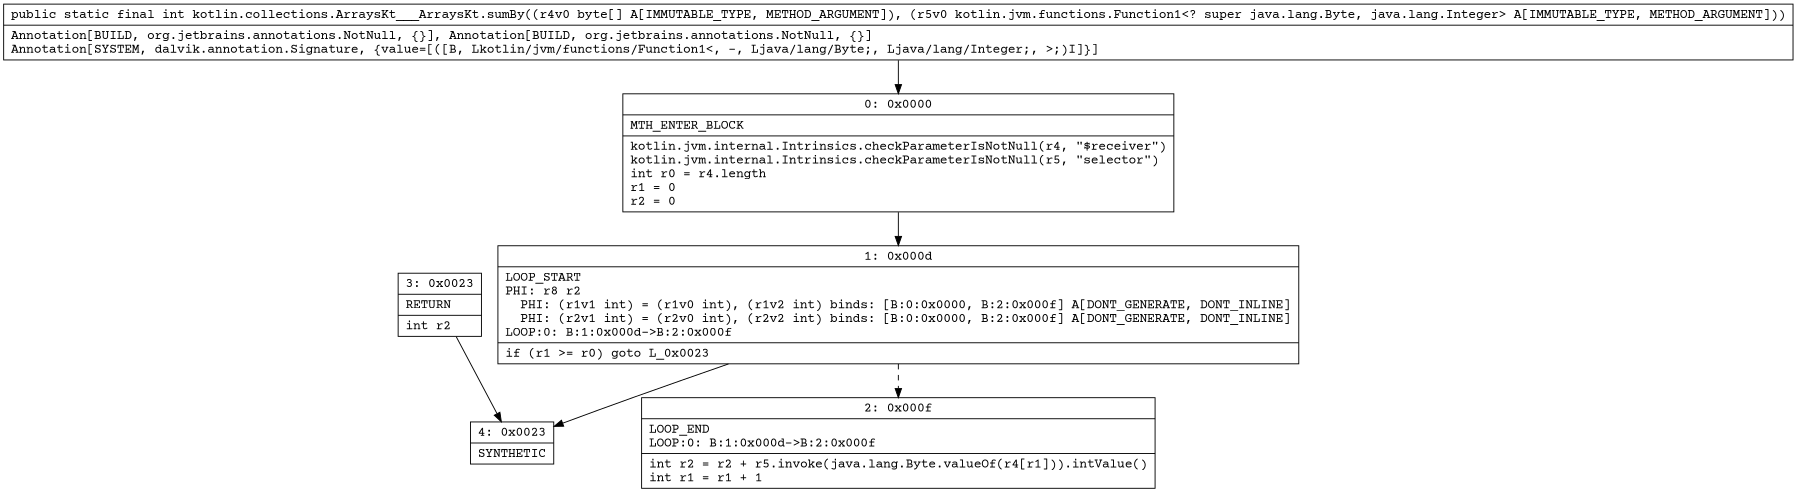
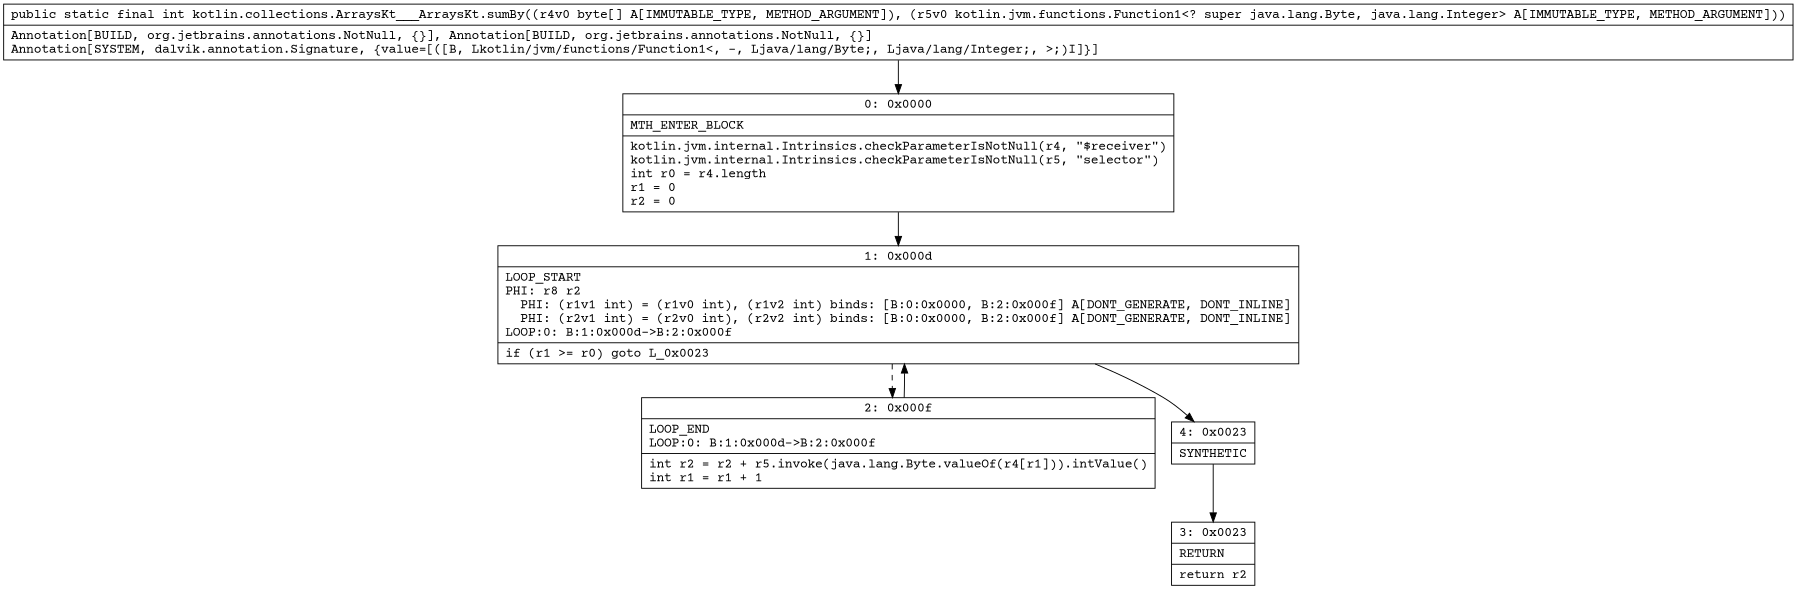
node "3: 0x0023": text "int r2" -> "return r2"
edge "3: 0x0023" -> "4: 0x0023": reversed
edge "2: 0x000f" -> "1: 0x000d": added
